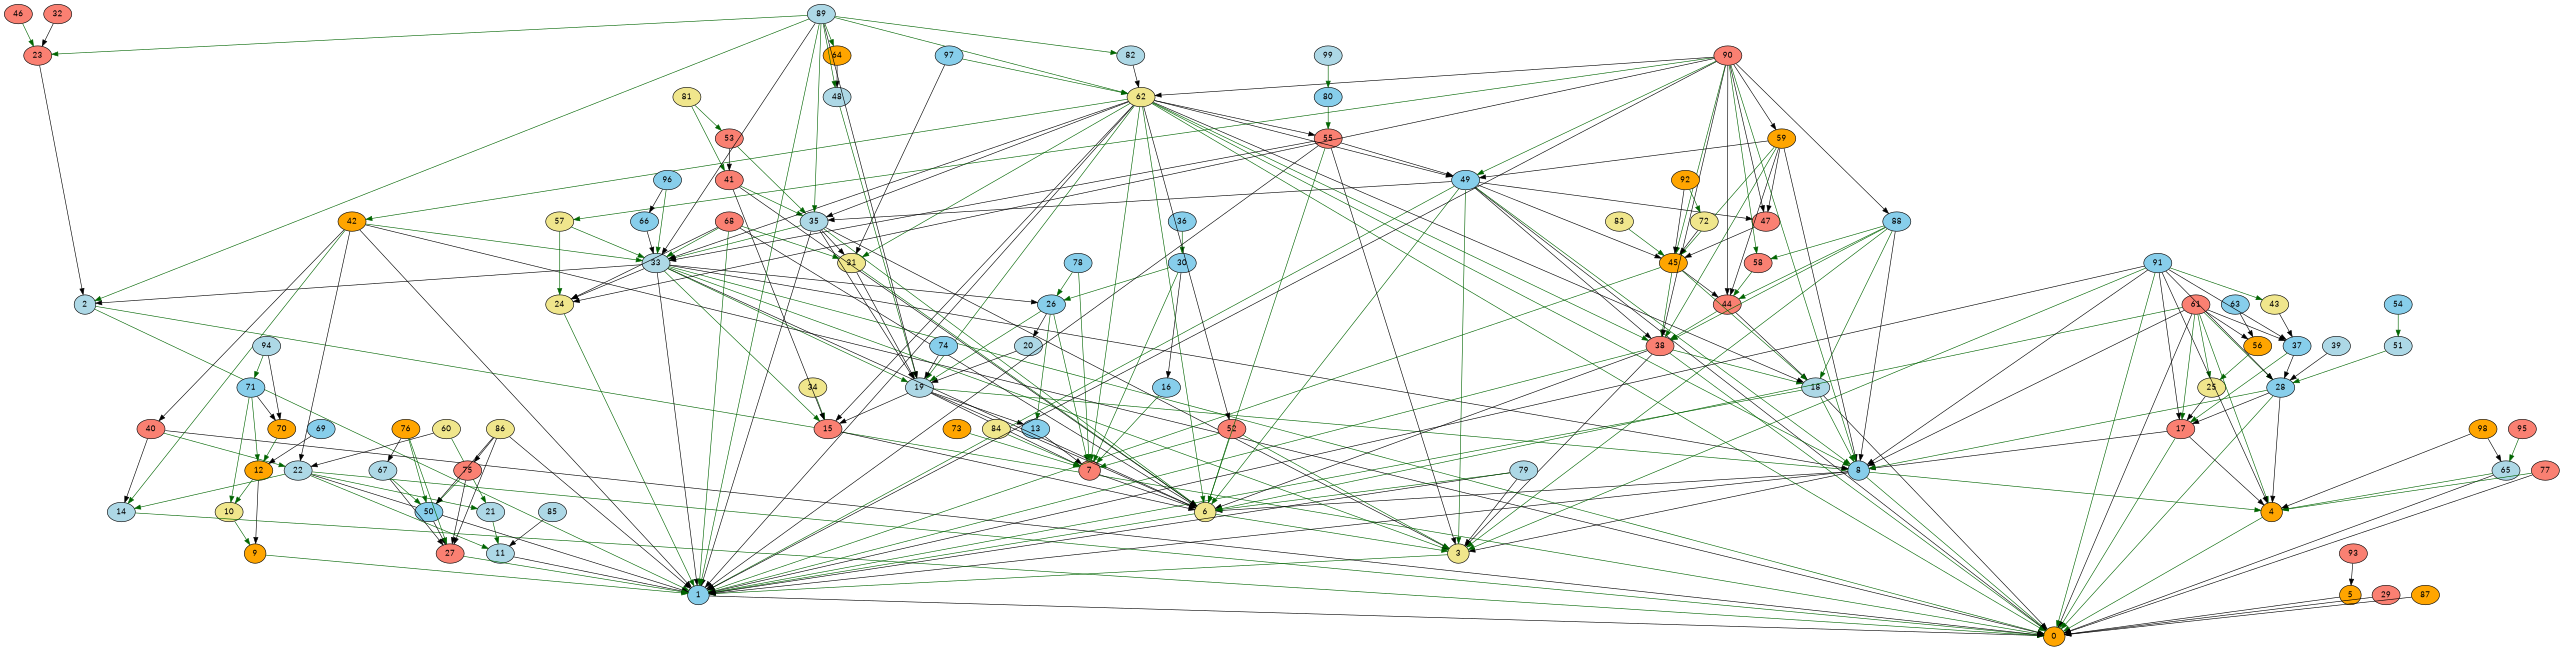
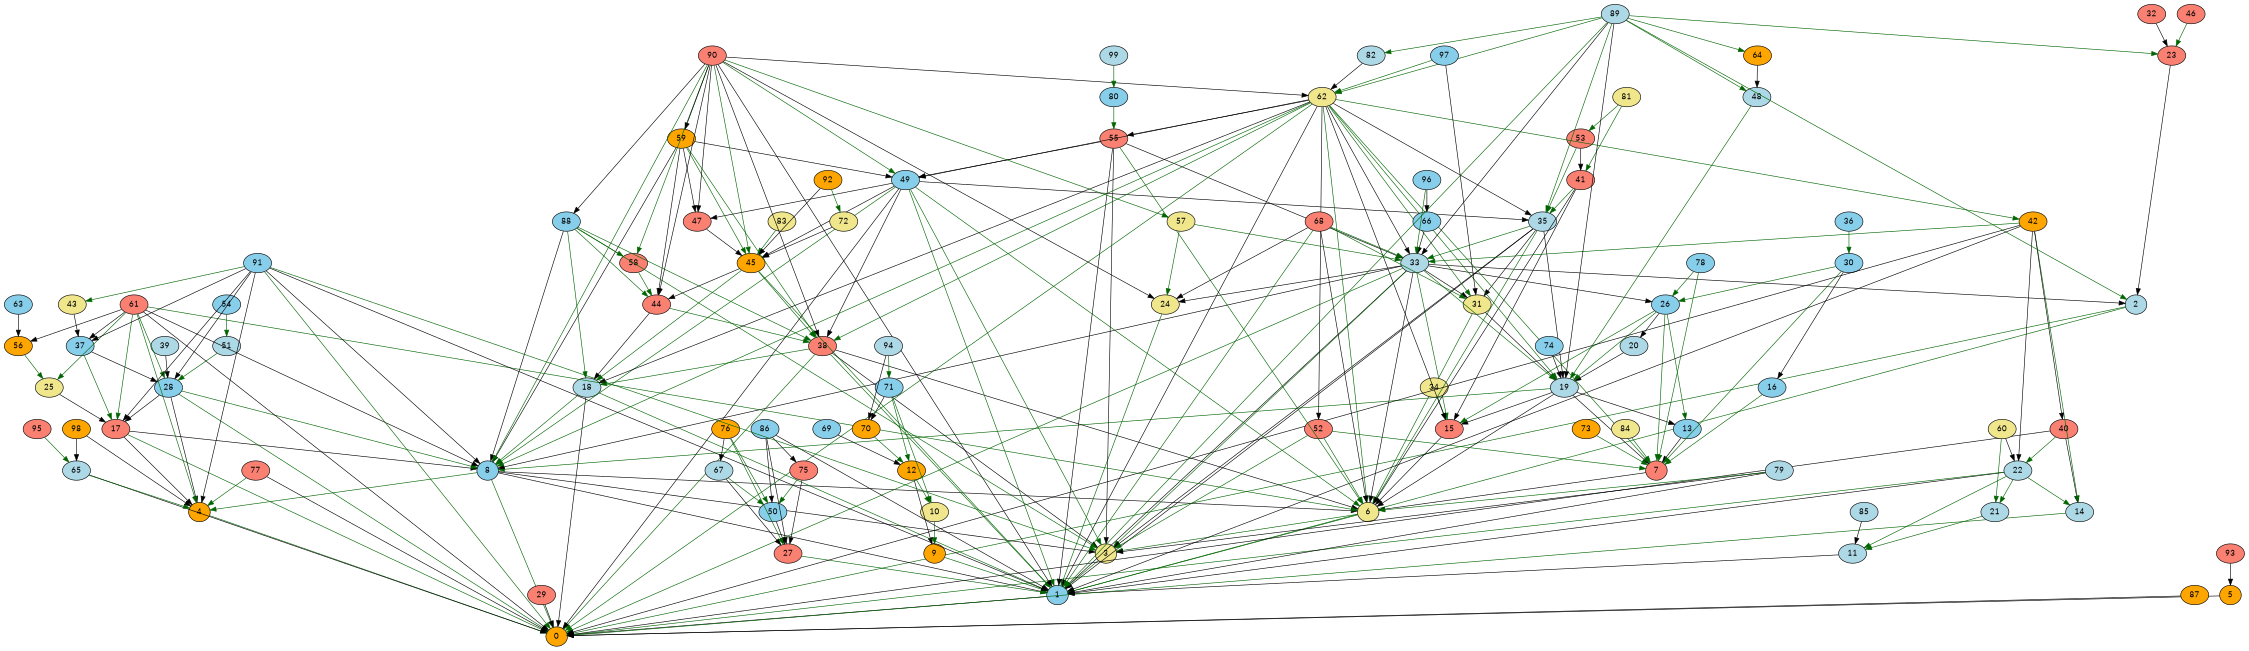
edge "33" -> "31": added
edge "26" -> "15": added
node "86": fillcolor khaki -> skyblue
